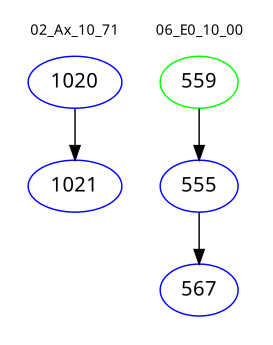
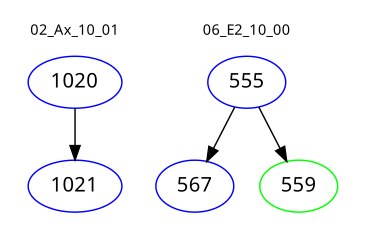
cluster "02_Ax_10_71": label "02_Ax_10_71" -> "02_Ax_10_01"
cluster "06_E0_10_00": label "06_E0_10_00" -> "06_E2_10_00"
edge "559" -> "555": reversed
